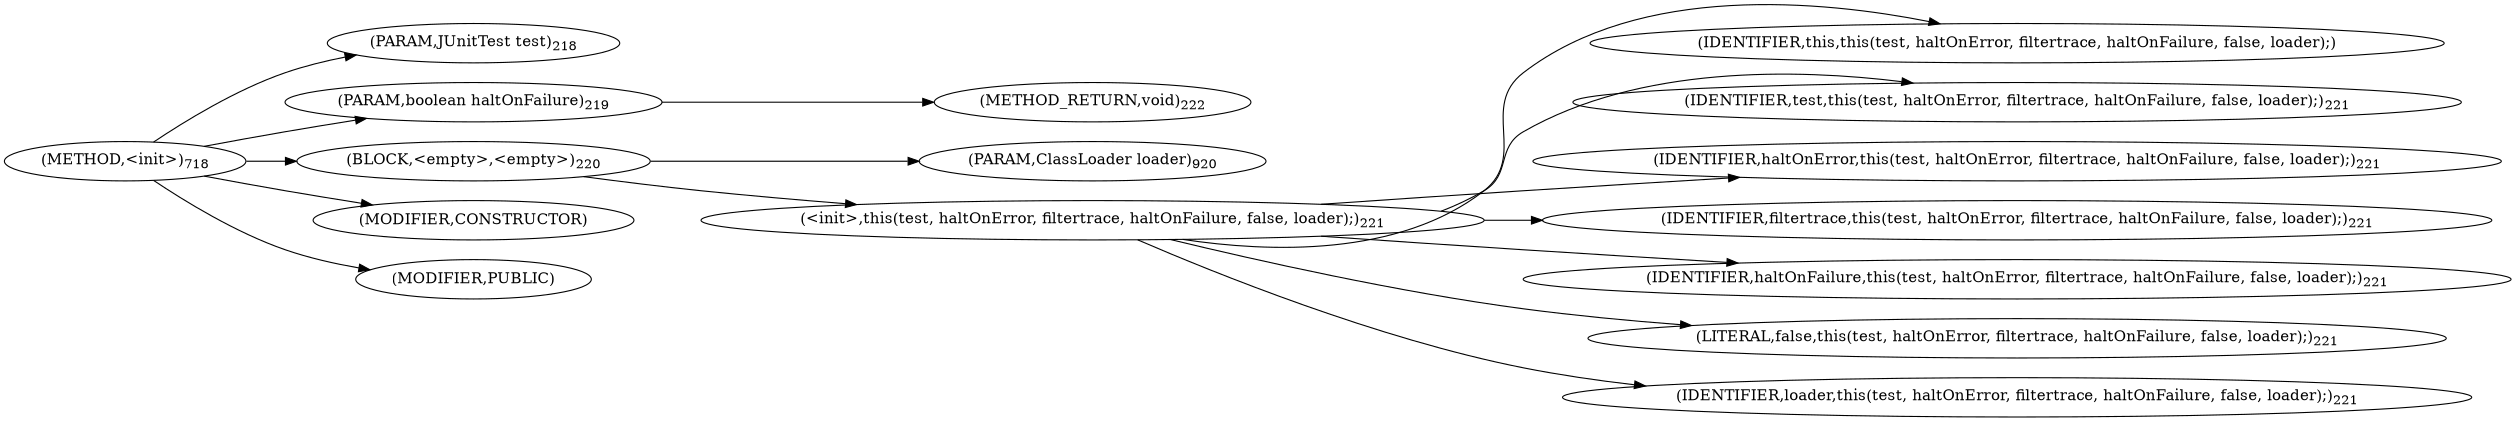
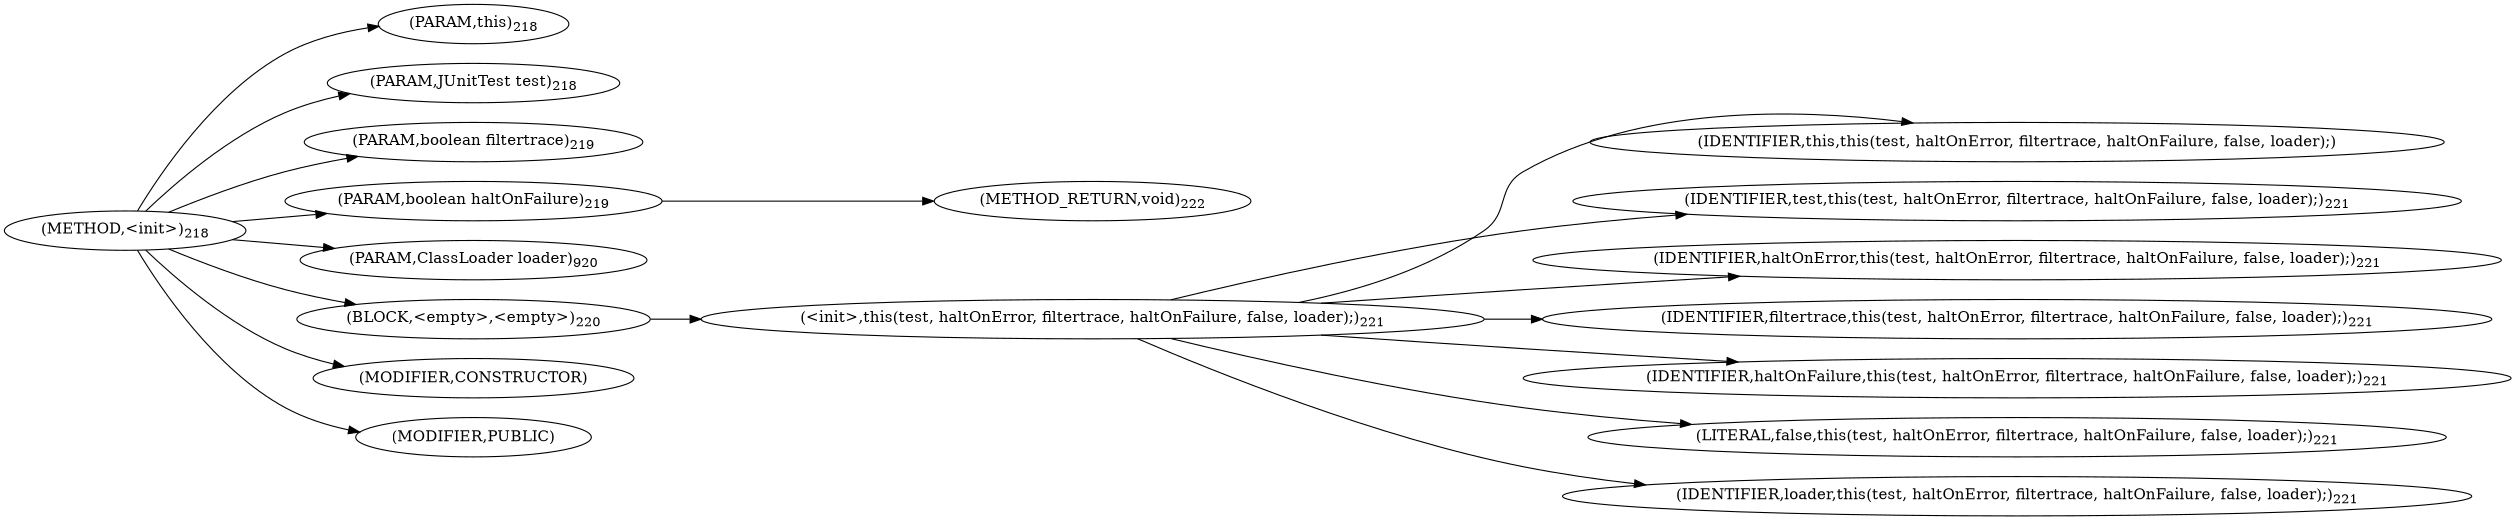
node "(PARAM,this)": added
node "(PARAM,boolean filtertrace)": added
node "(METHOD,<init>)": text "718" -> "218"
edge "(BLOCK,<empty>,<empty>)" -> "(PARAM,ClassLoader loader)": now "(METHOD,<init>)" -> "(PARAM,ClassLoader loader)"
